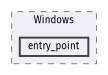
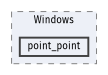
node "entry_point": label "entry_point" -> "point_point"
